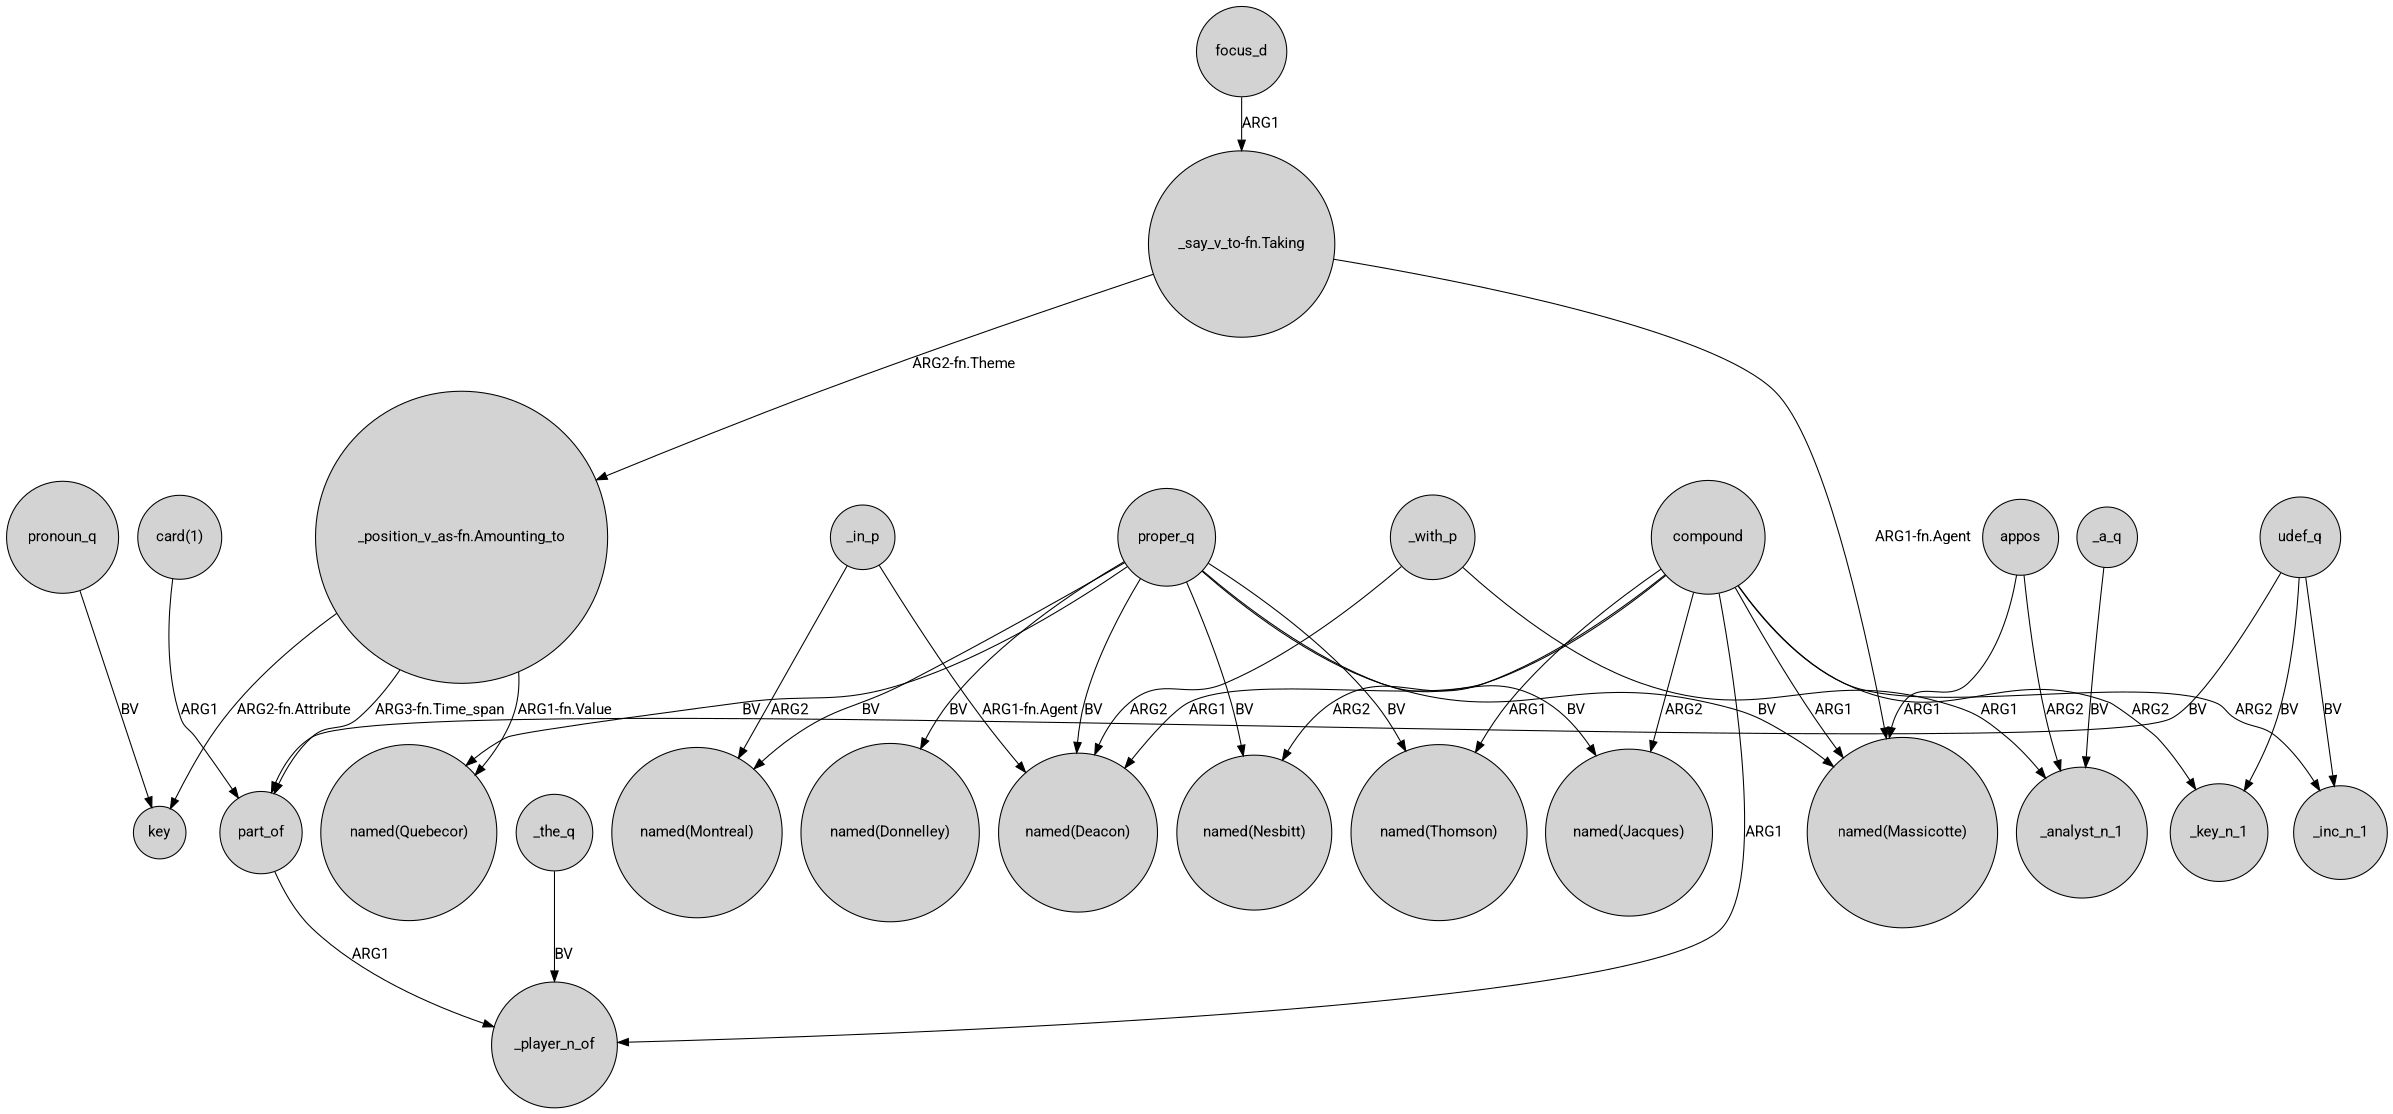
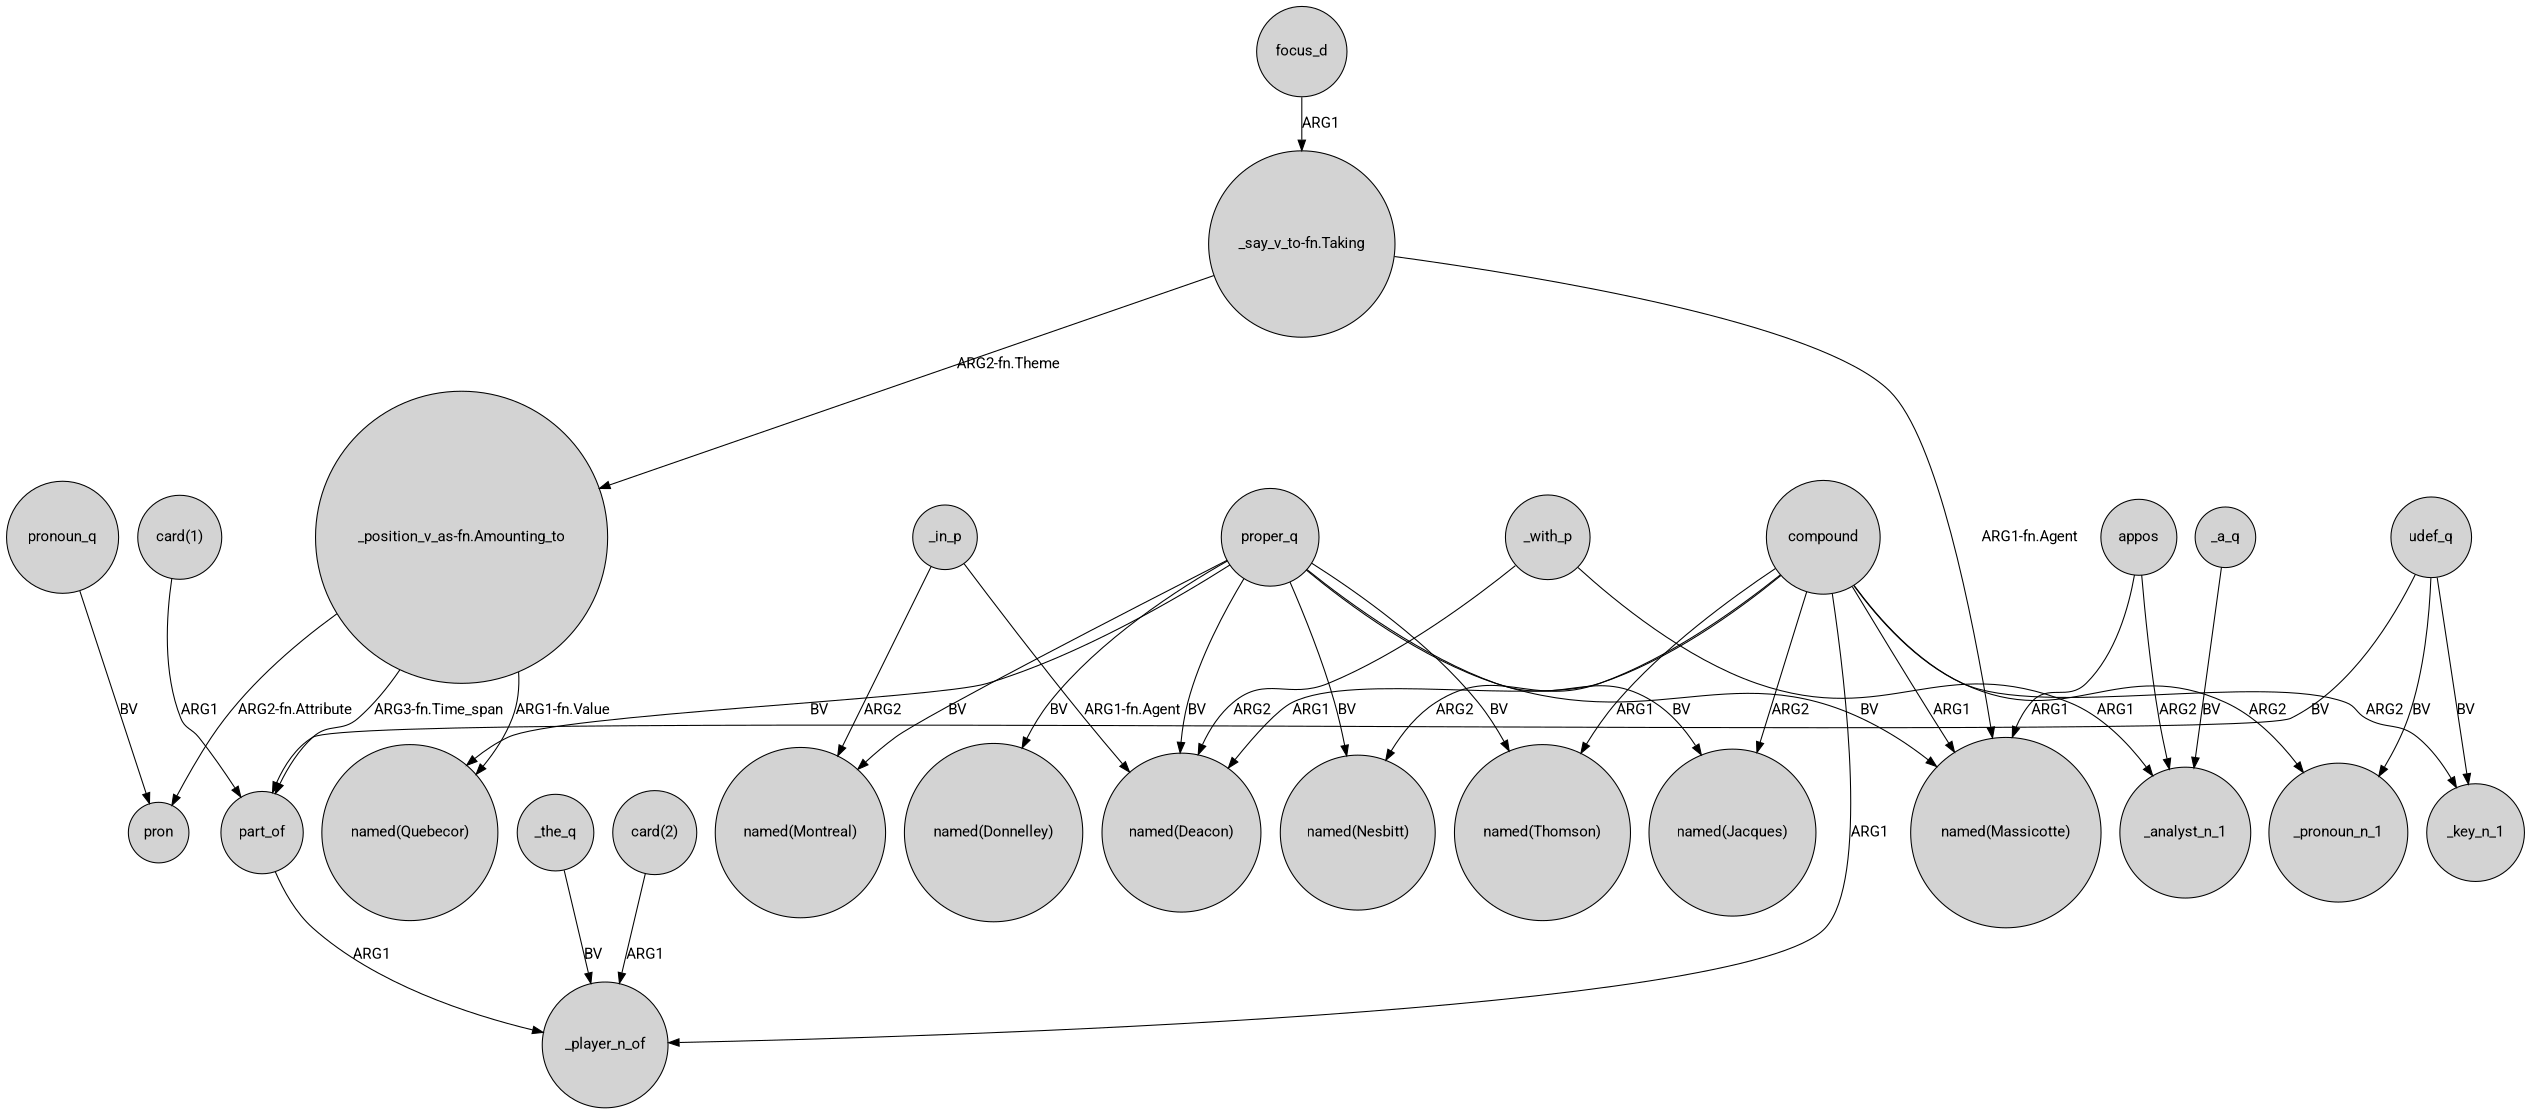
node "key": label "key" -> "pron"
node "card(2)": added
node "_inc_n_1": label "_inc_n_1" -> "_pronoun_n_1"
